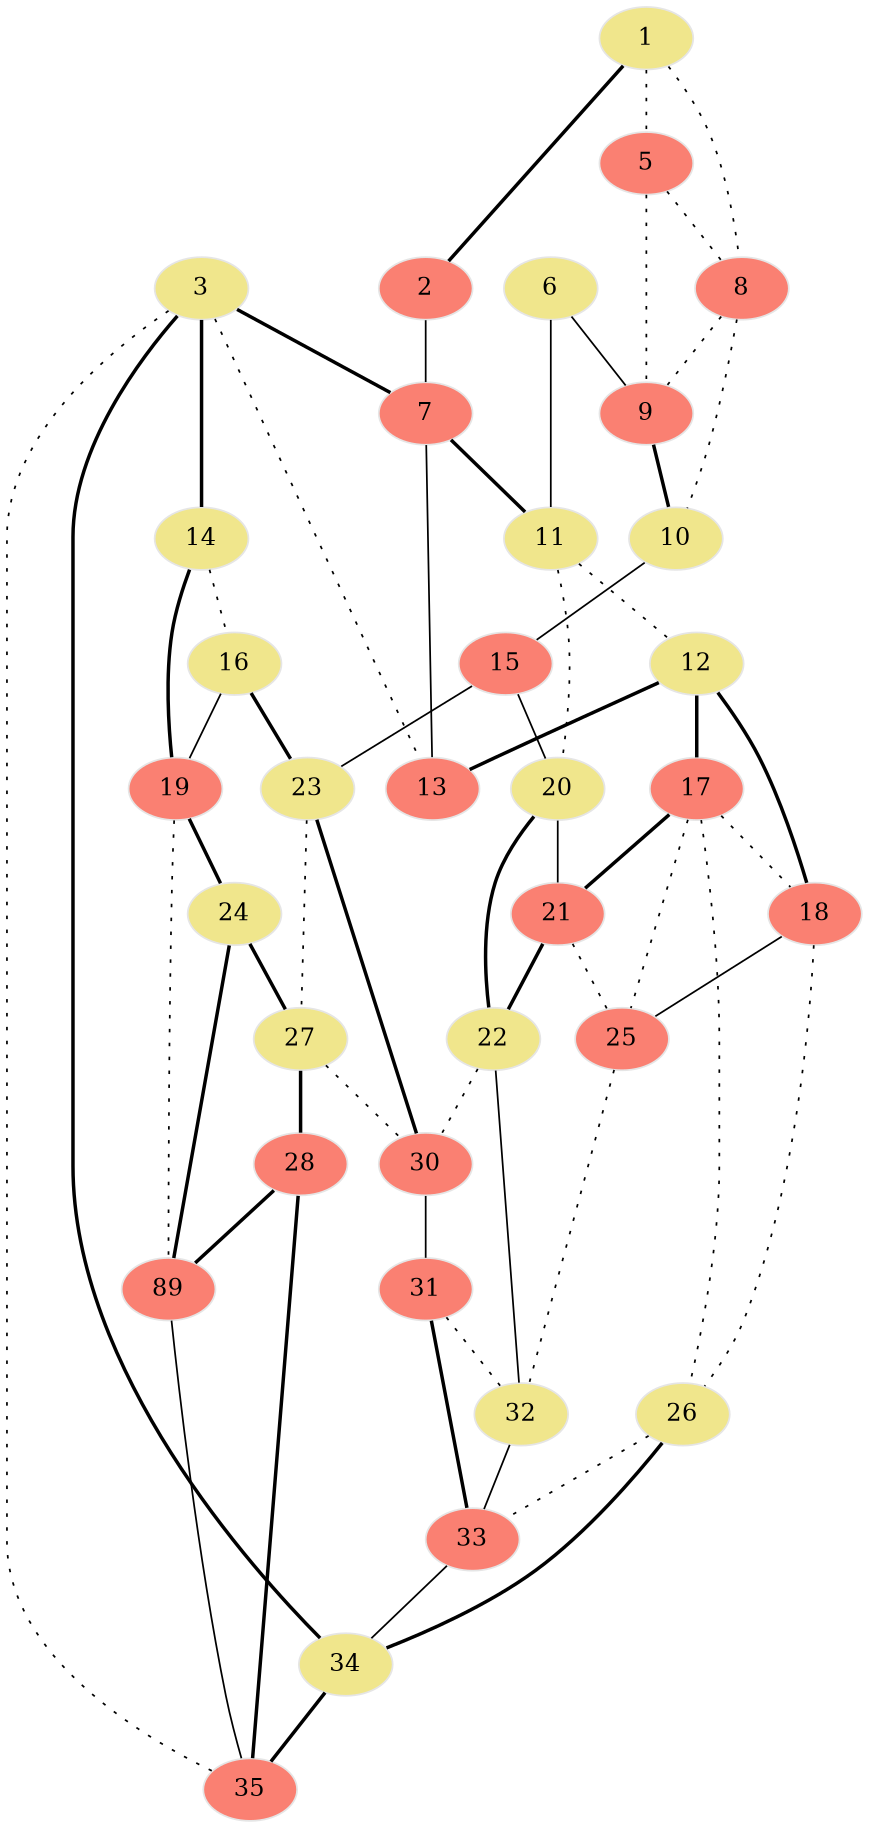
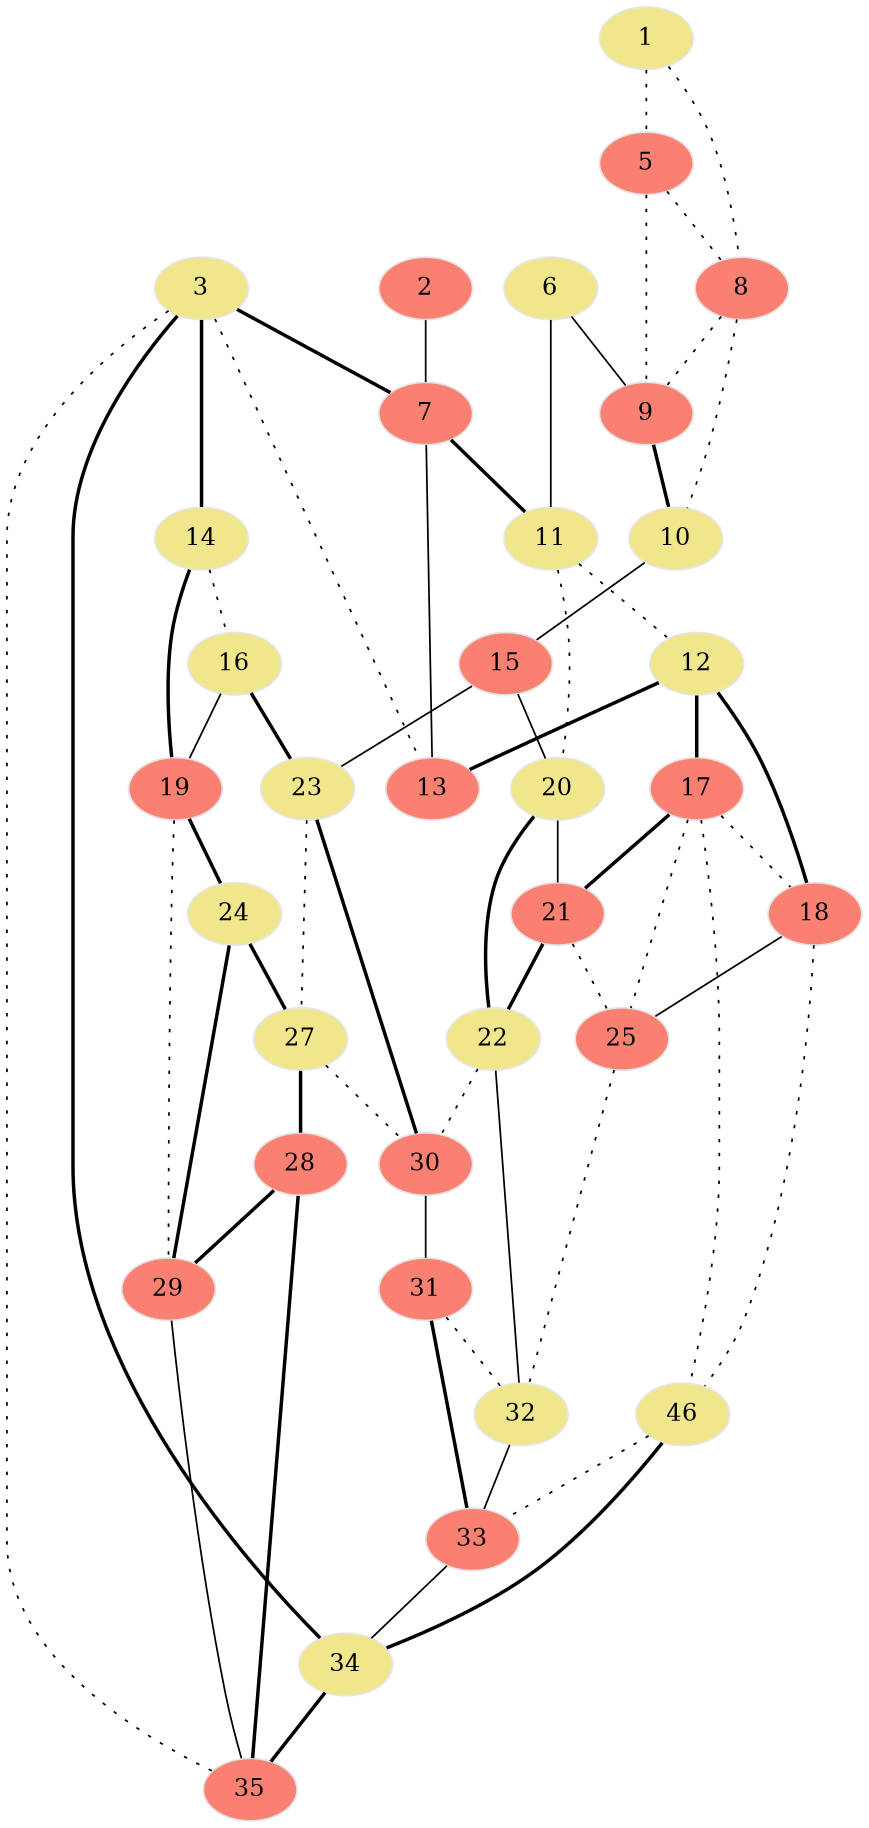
edge "1" -- "2": removed
node "89": label "89" -> "29"
node "26": label "26" -> "46"
